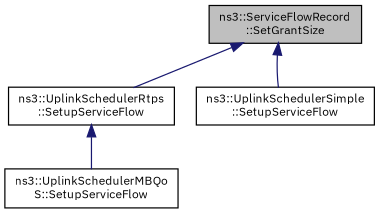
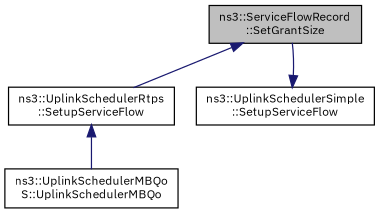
edge "ns3::UplinkSchedulerSimple ::SetupServiceFlow" -> "ns3::ServiceFlowRecord ::SetGrantSize": reversed
node "ns3::UplinkSchedulerMBQo S::SetupServiceFlow": label "ns3::UplinkSchedulerMBQo S::SetupServiceFlow" -> "ns3::UplinkSchedulerMBQo S::UplinkSchedulerMBQo"
